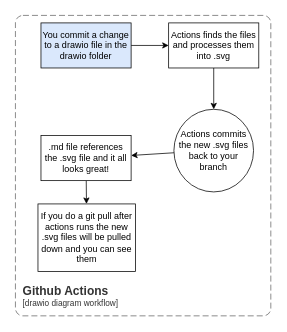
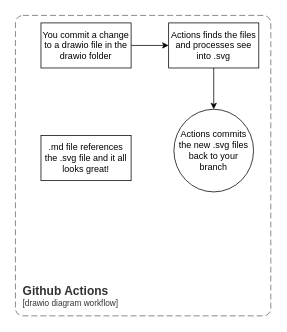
node "You commit a change to a drawio file in the drawio folder": fillcolor #dae8fc -> #ffffff
node "Actions finds the files and processes them into .svg": label "Actions finds the files and processes them into .svg" -> "Actions finds the files and processes see into .svg"
edge "Actions commits the new .svg files back to your branch" -> ".md file references the .svg file and it all looks great!": removed
edge ".md file references the .svg file and it all looks great!" -> "If you do a git pull after actions runs the new .svg files will be pulled down and you can see them": removed
node "If you do a git pull after actions runs the new .svg files will be pulled down and you can see them": removed
